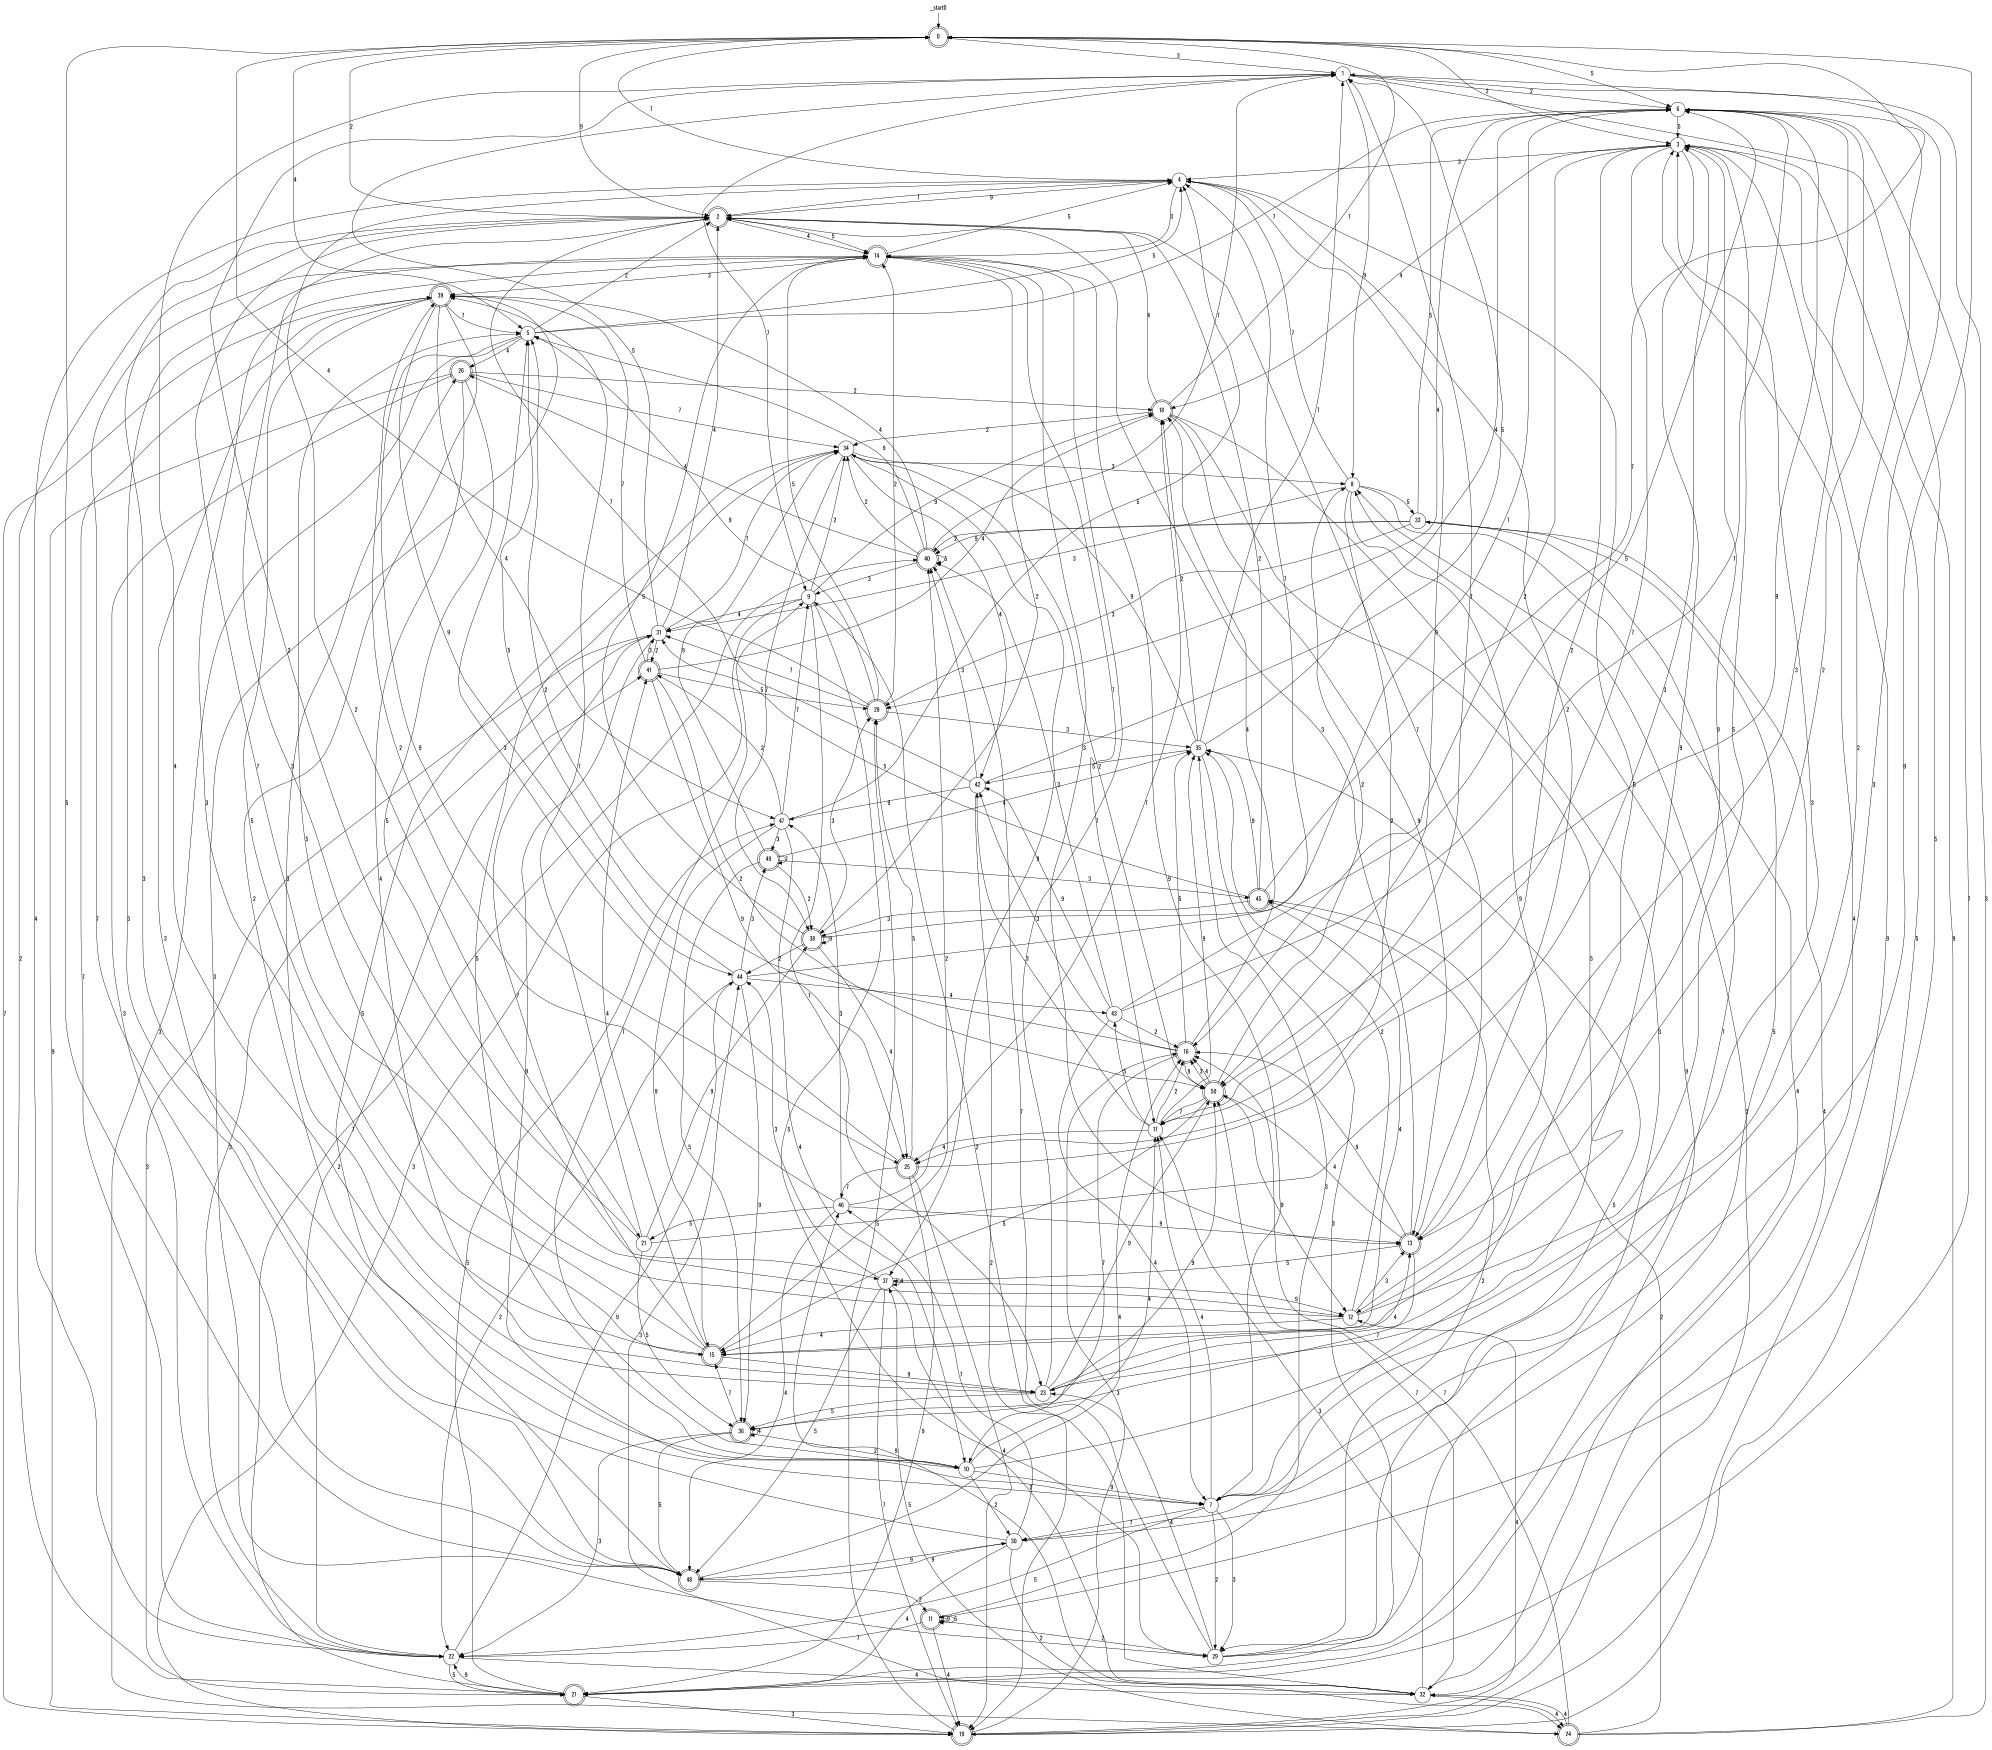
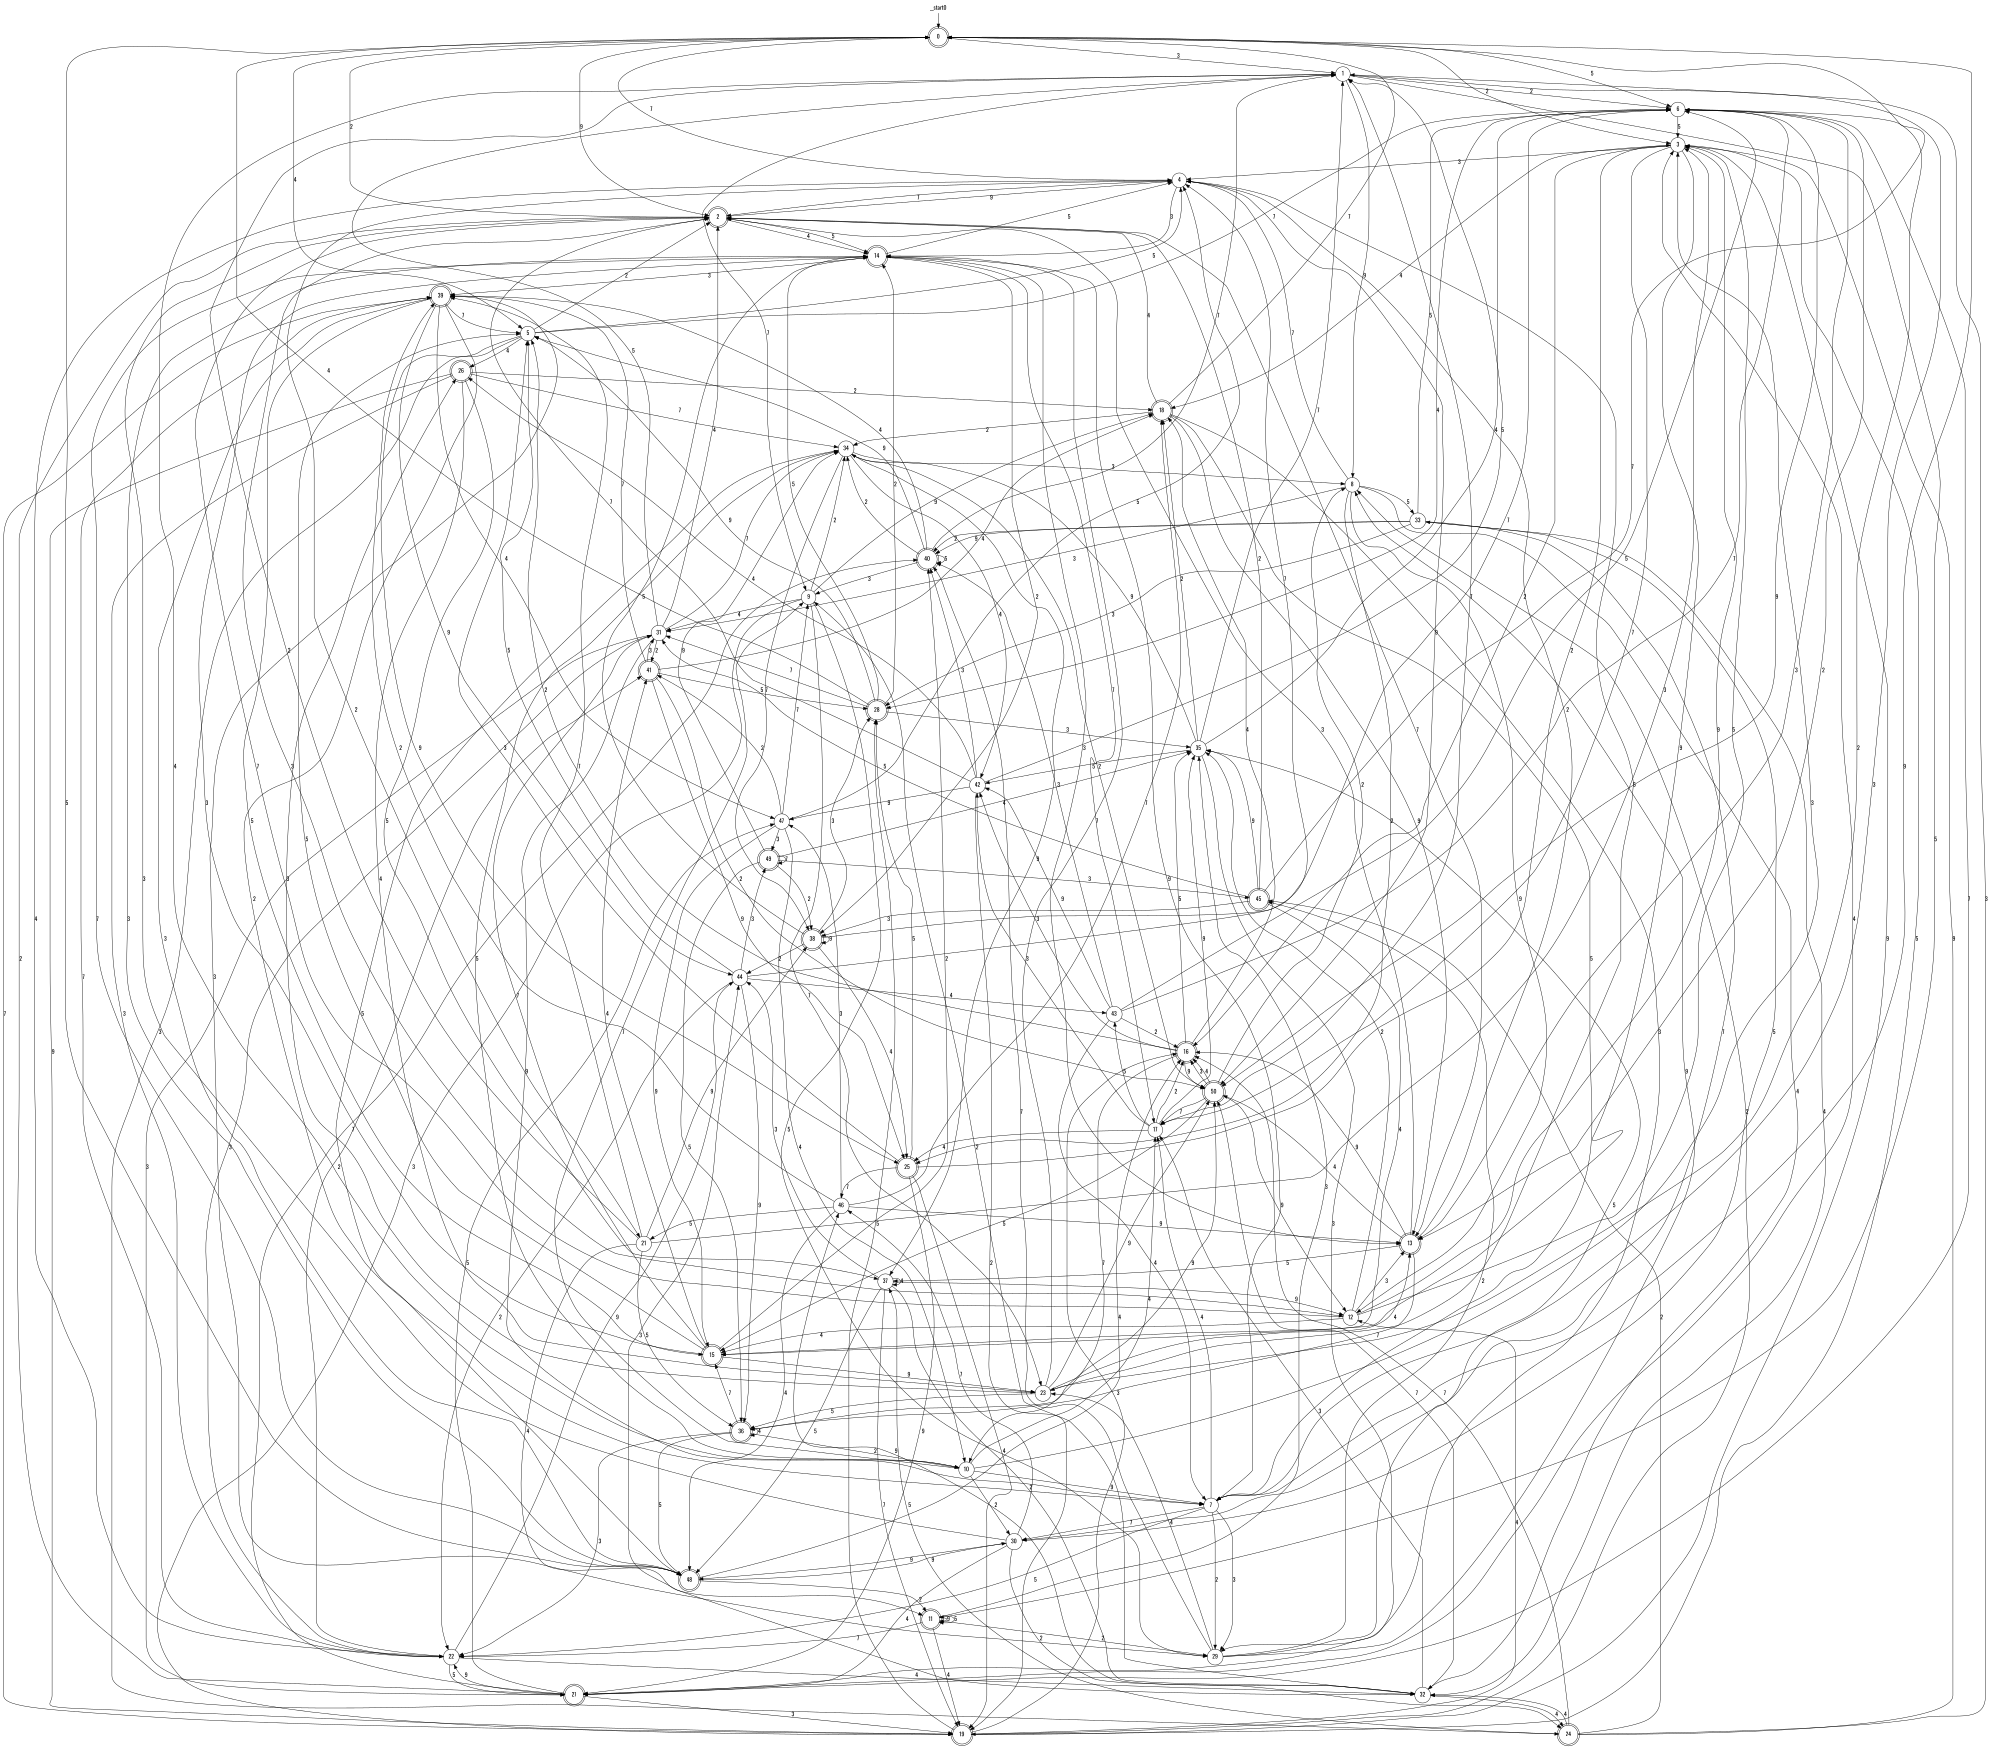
edge "40" -> "26": now "42" -> "26"
edge "21" -> "11": added, label "4"
